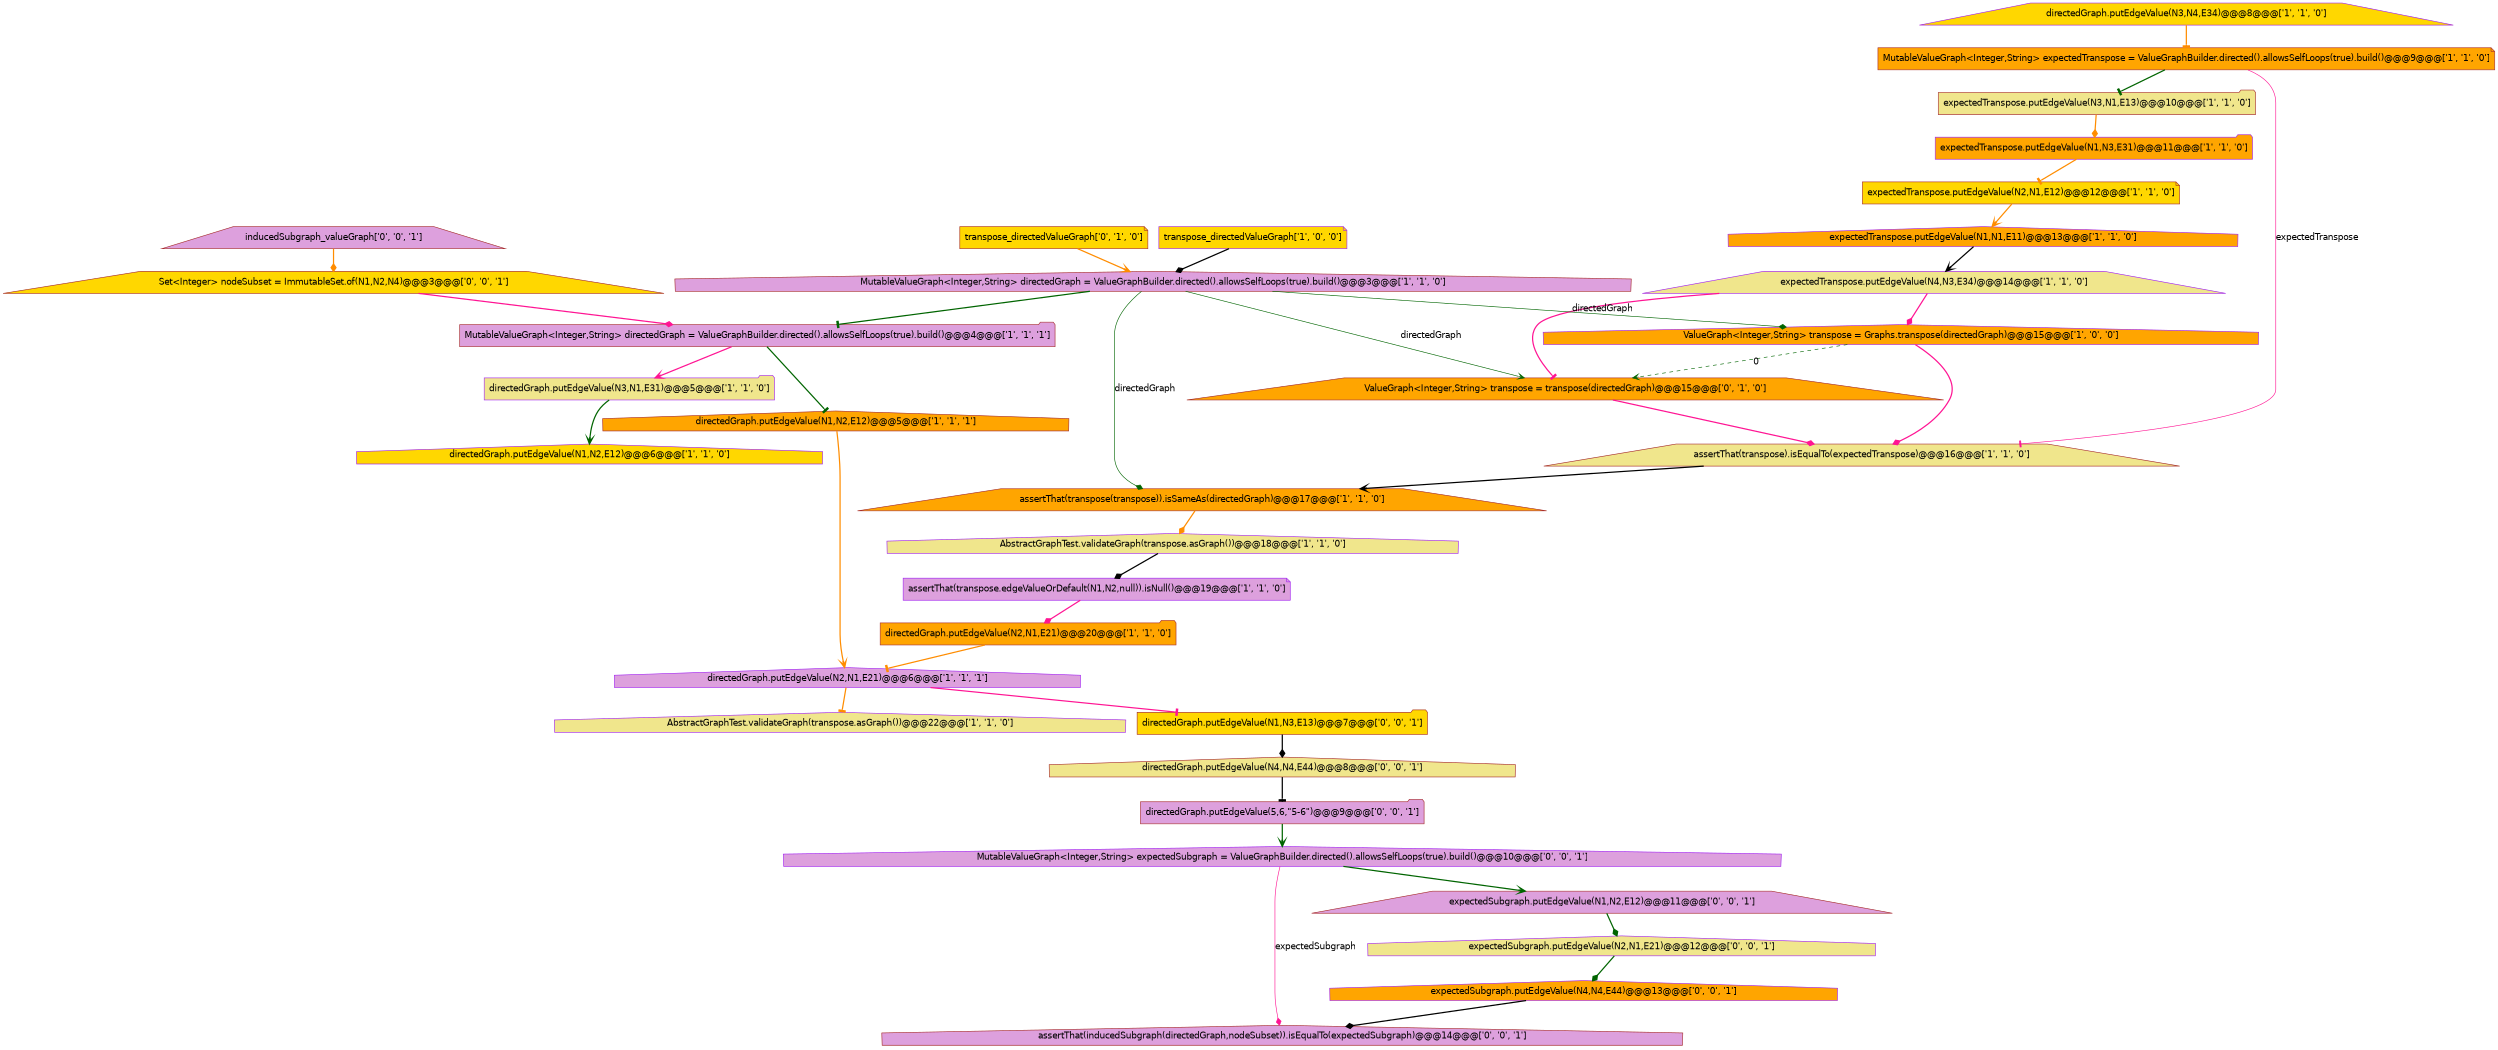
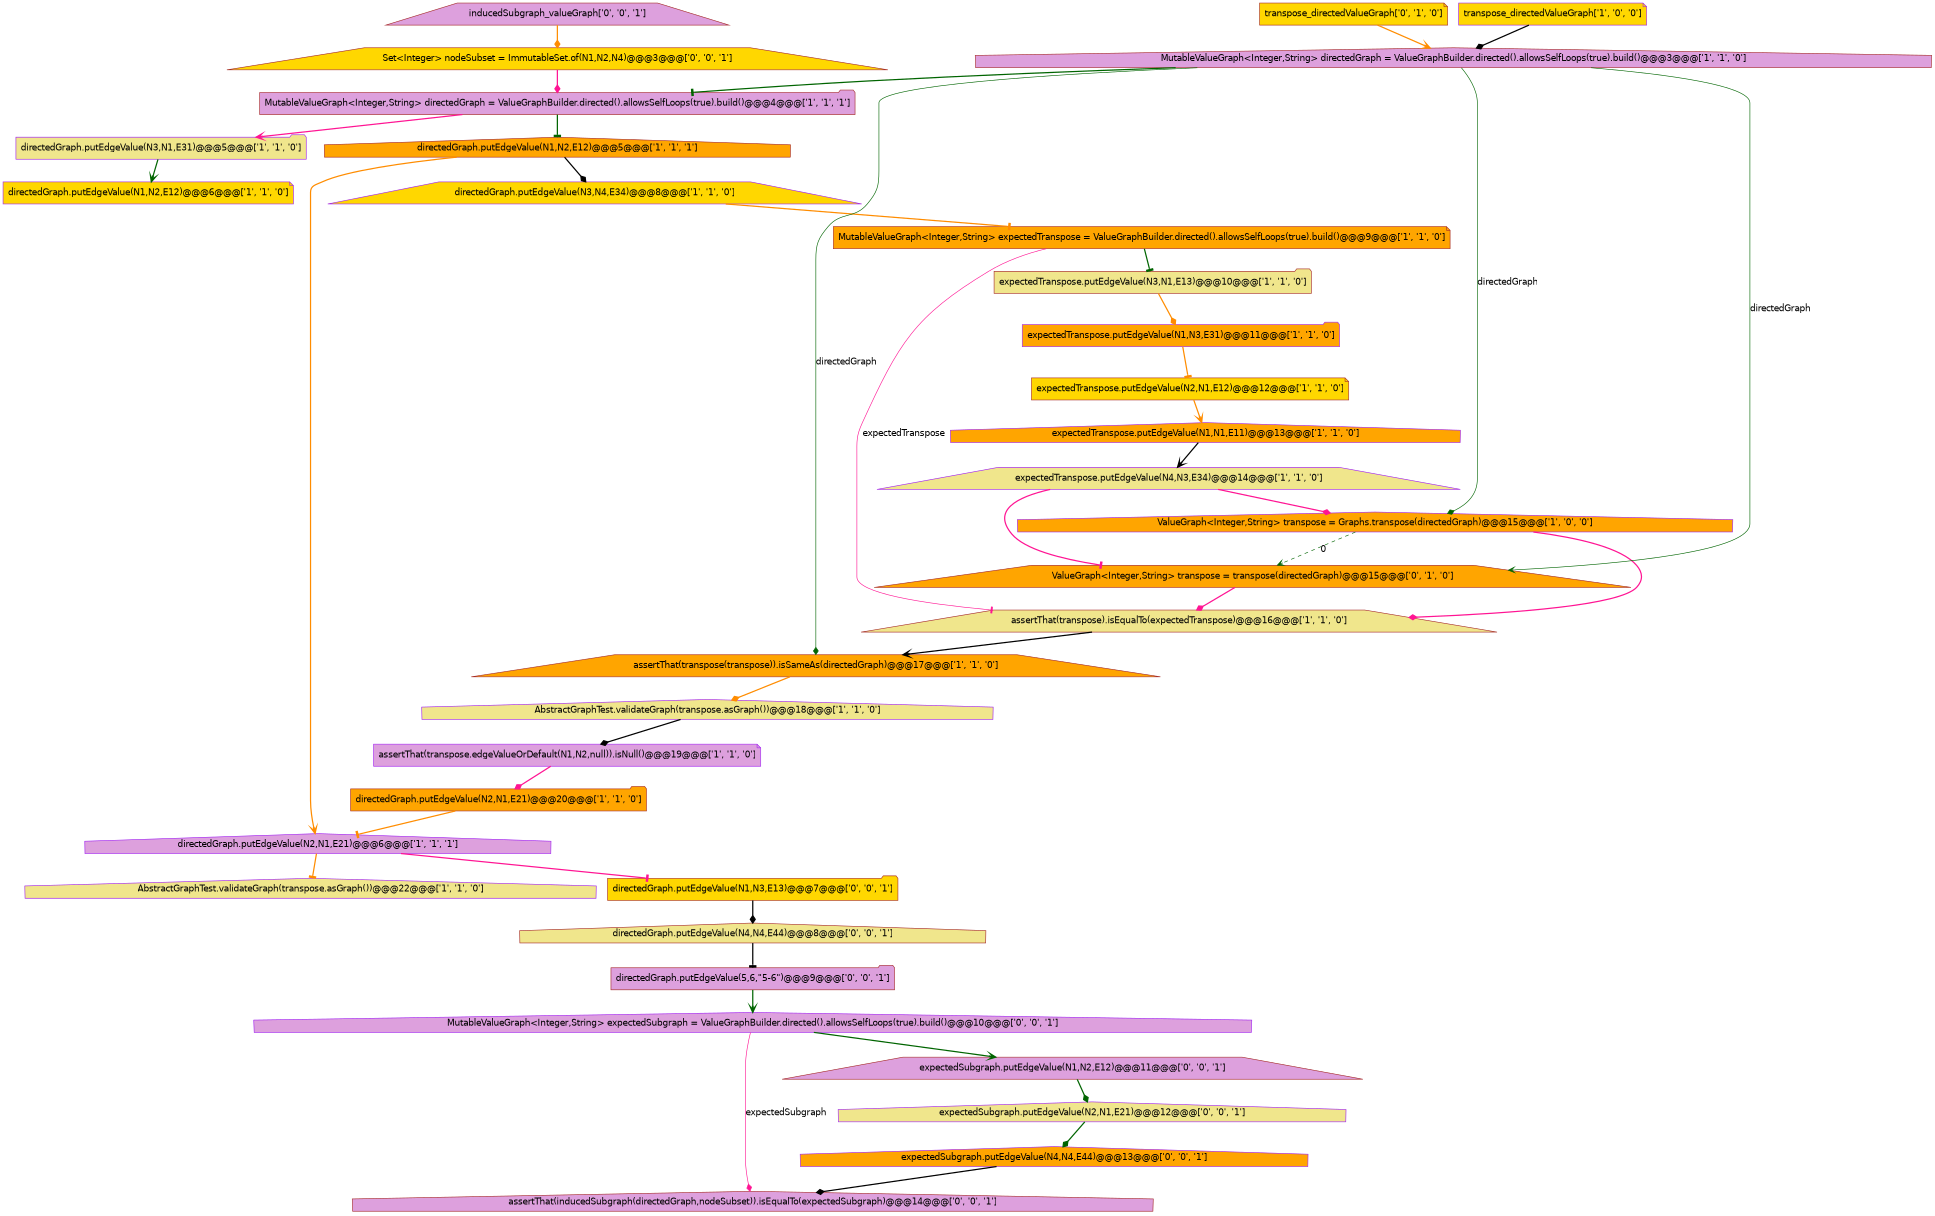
edge "directedGraph.putEdgeValue(N1,N2,E12)@@@5@@@['1', '1', '1']" -> "directedGraph.putEdgeValue(N3,N4,E34)@@@8@@@['1', '1', '0']": added
node "directedGraph.putEdgeValue(N1,N2,E12)@@@6@@@['1', '1', '0']": shape house -> note
